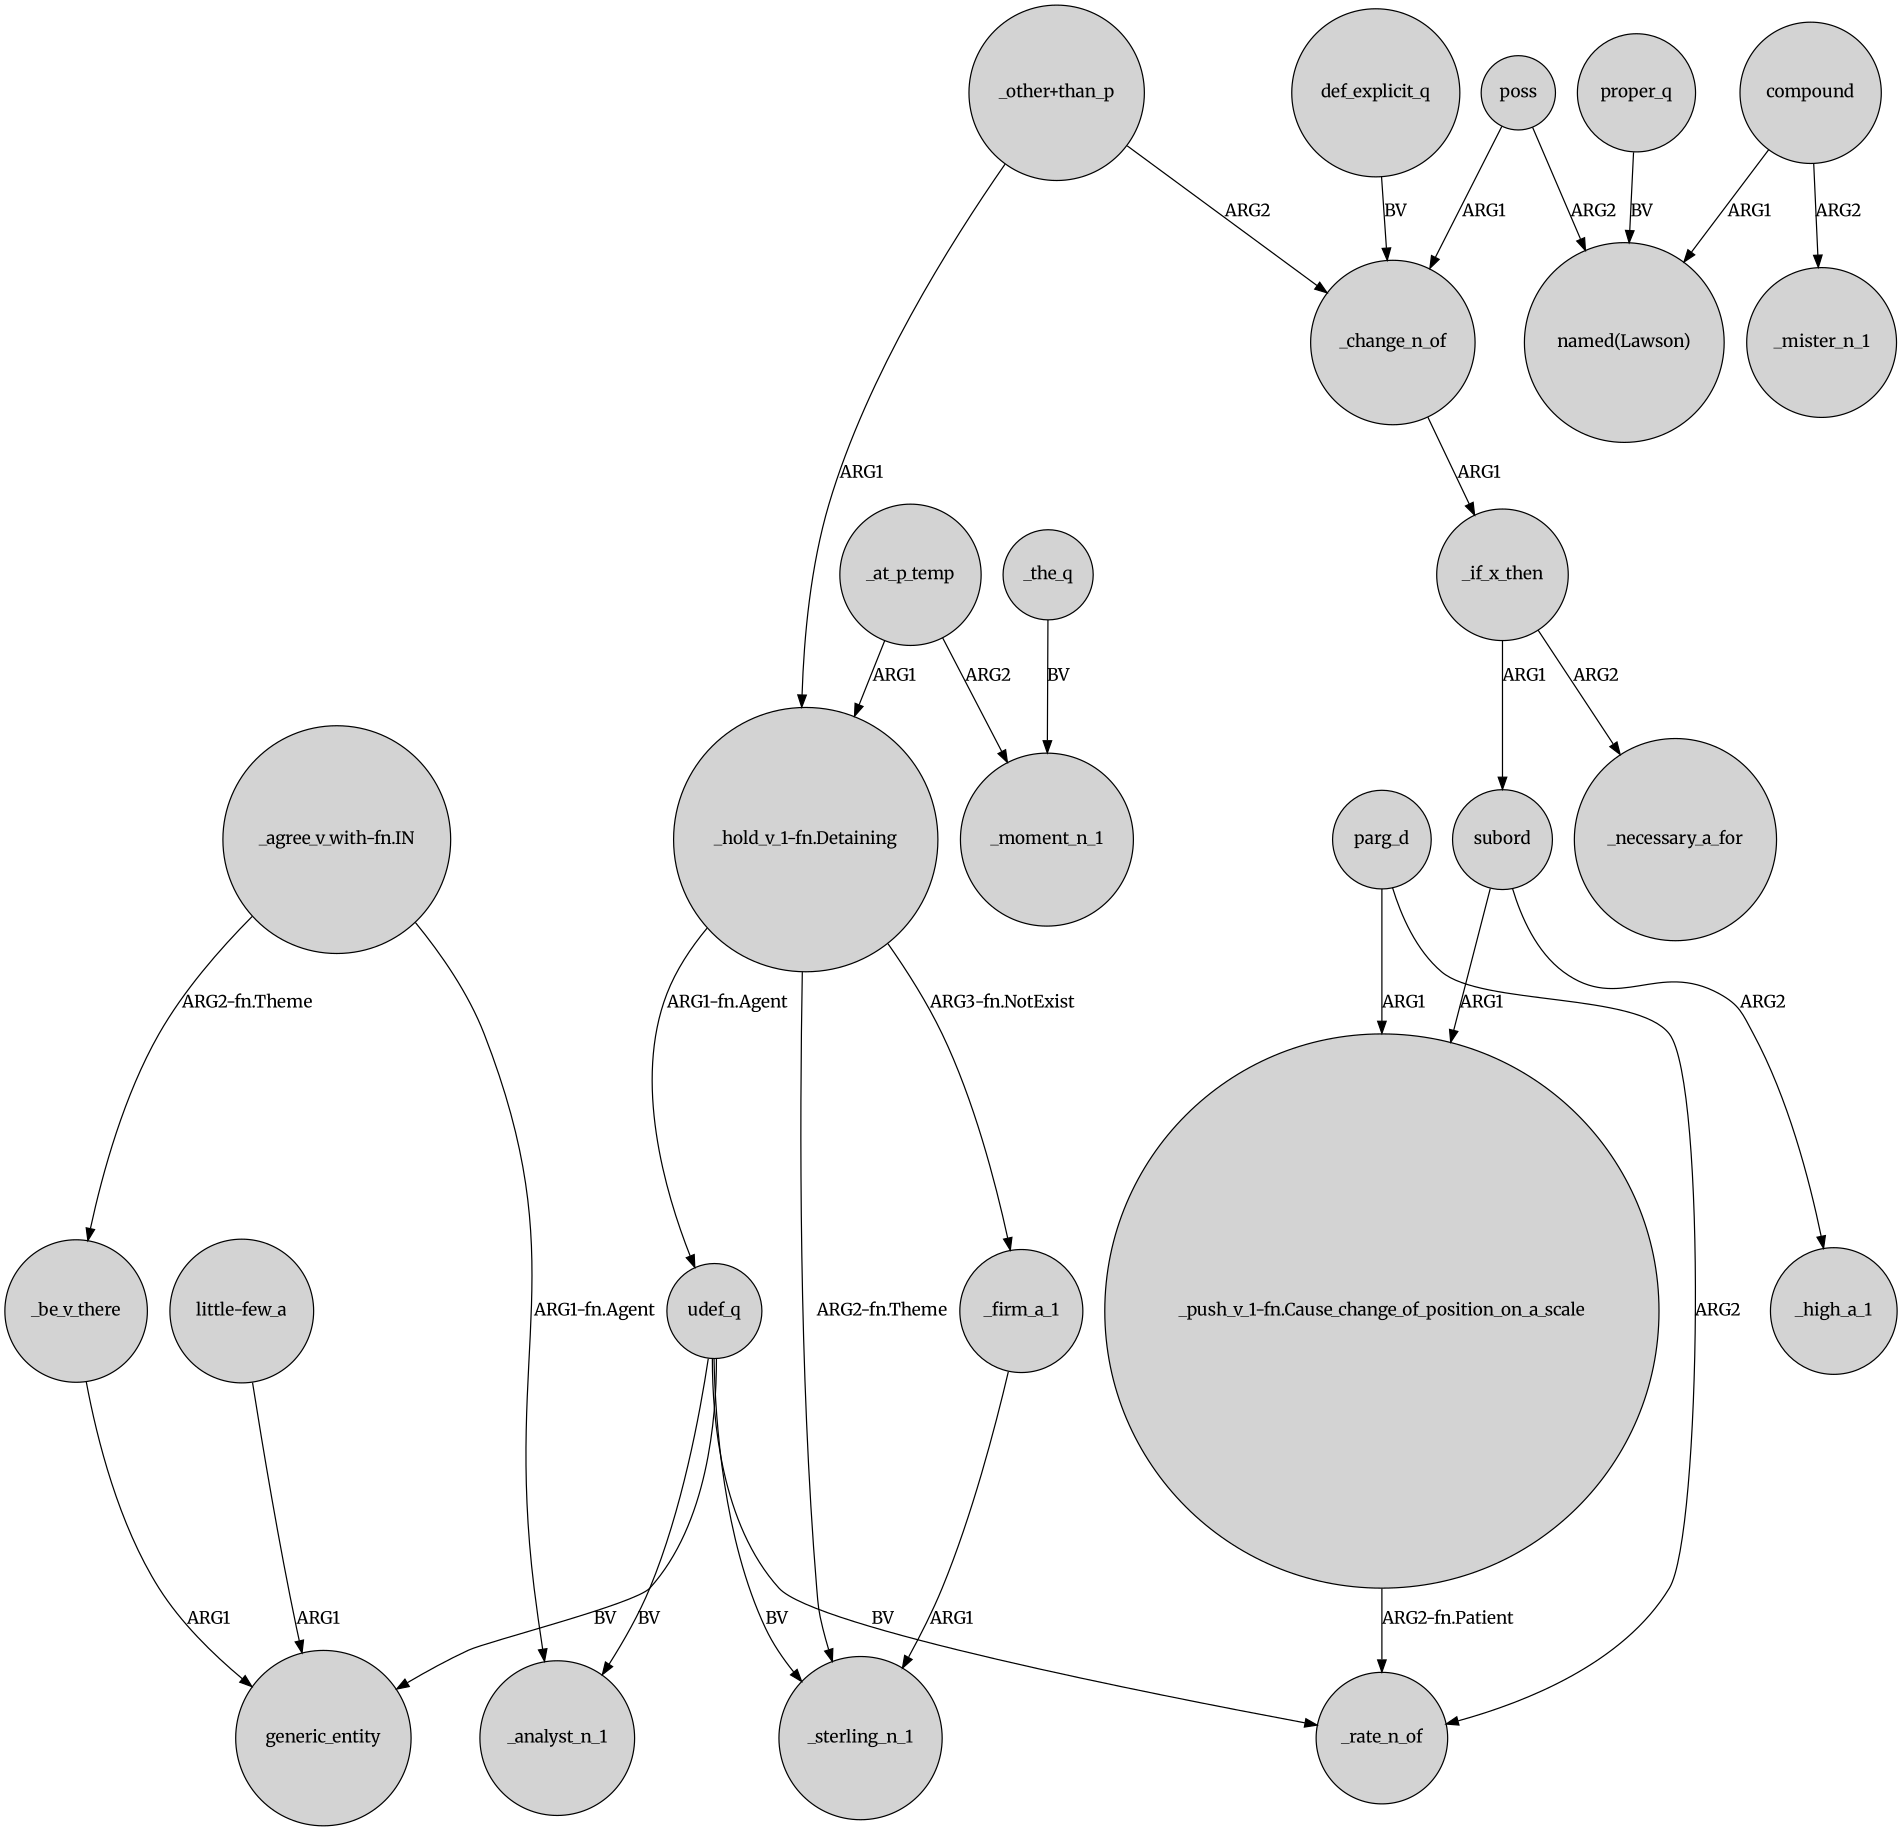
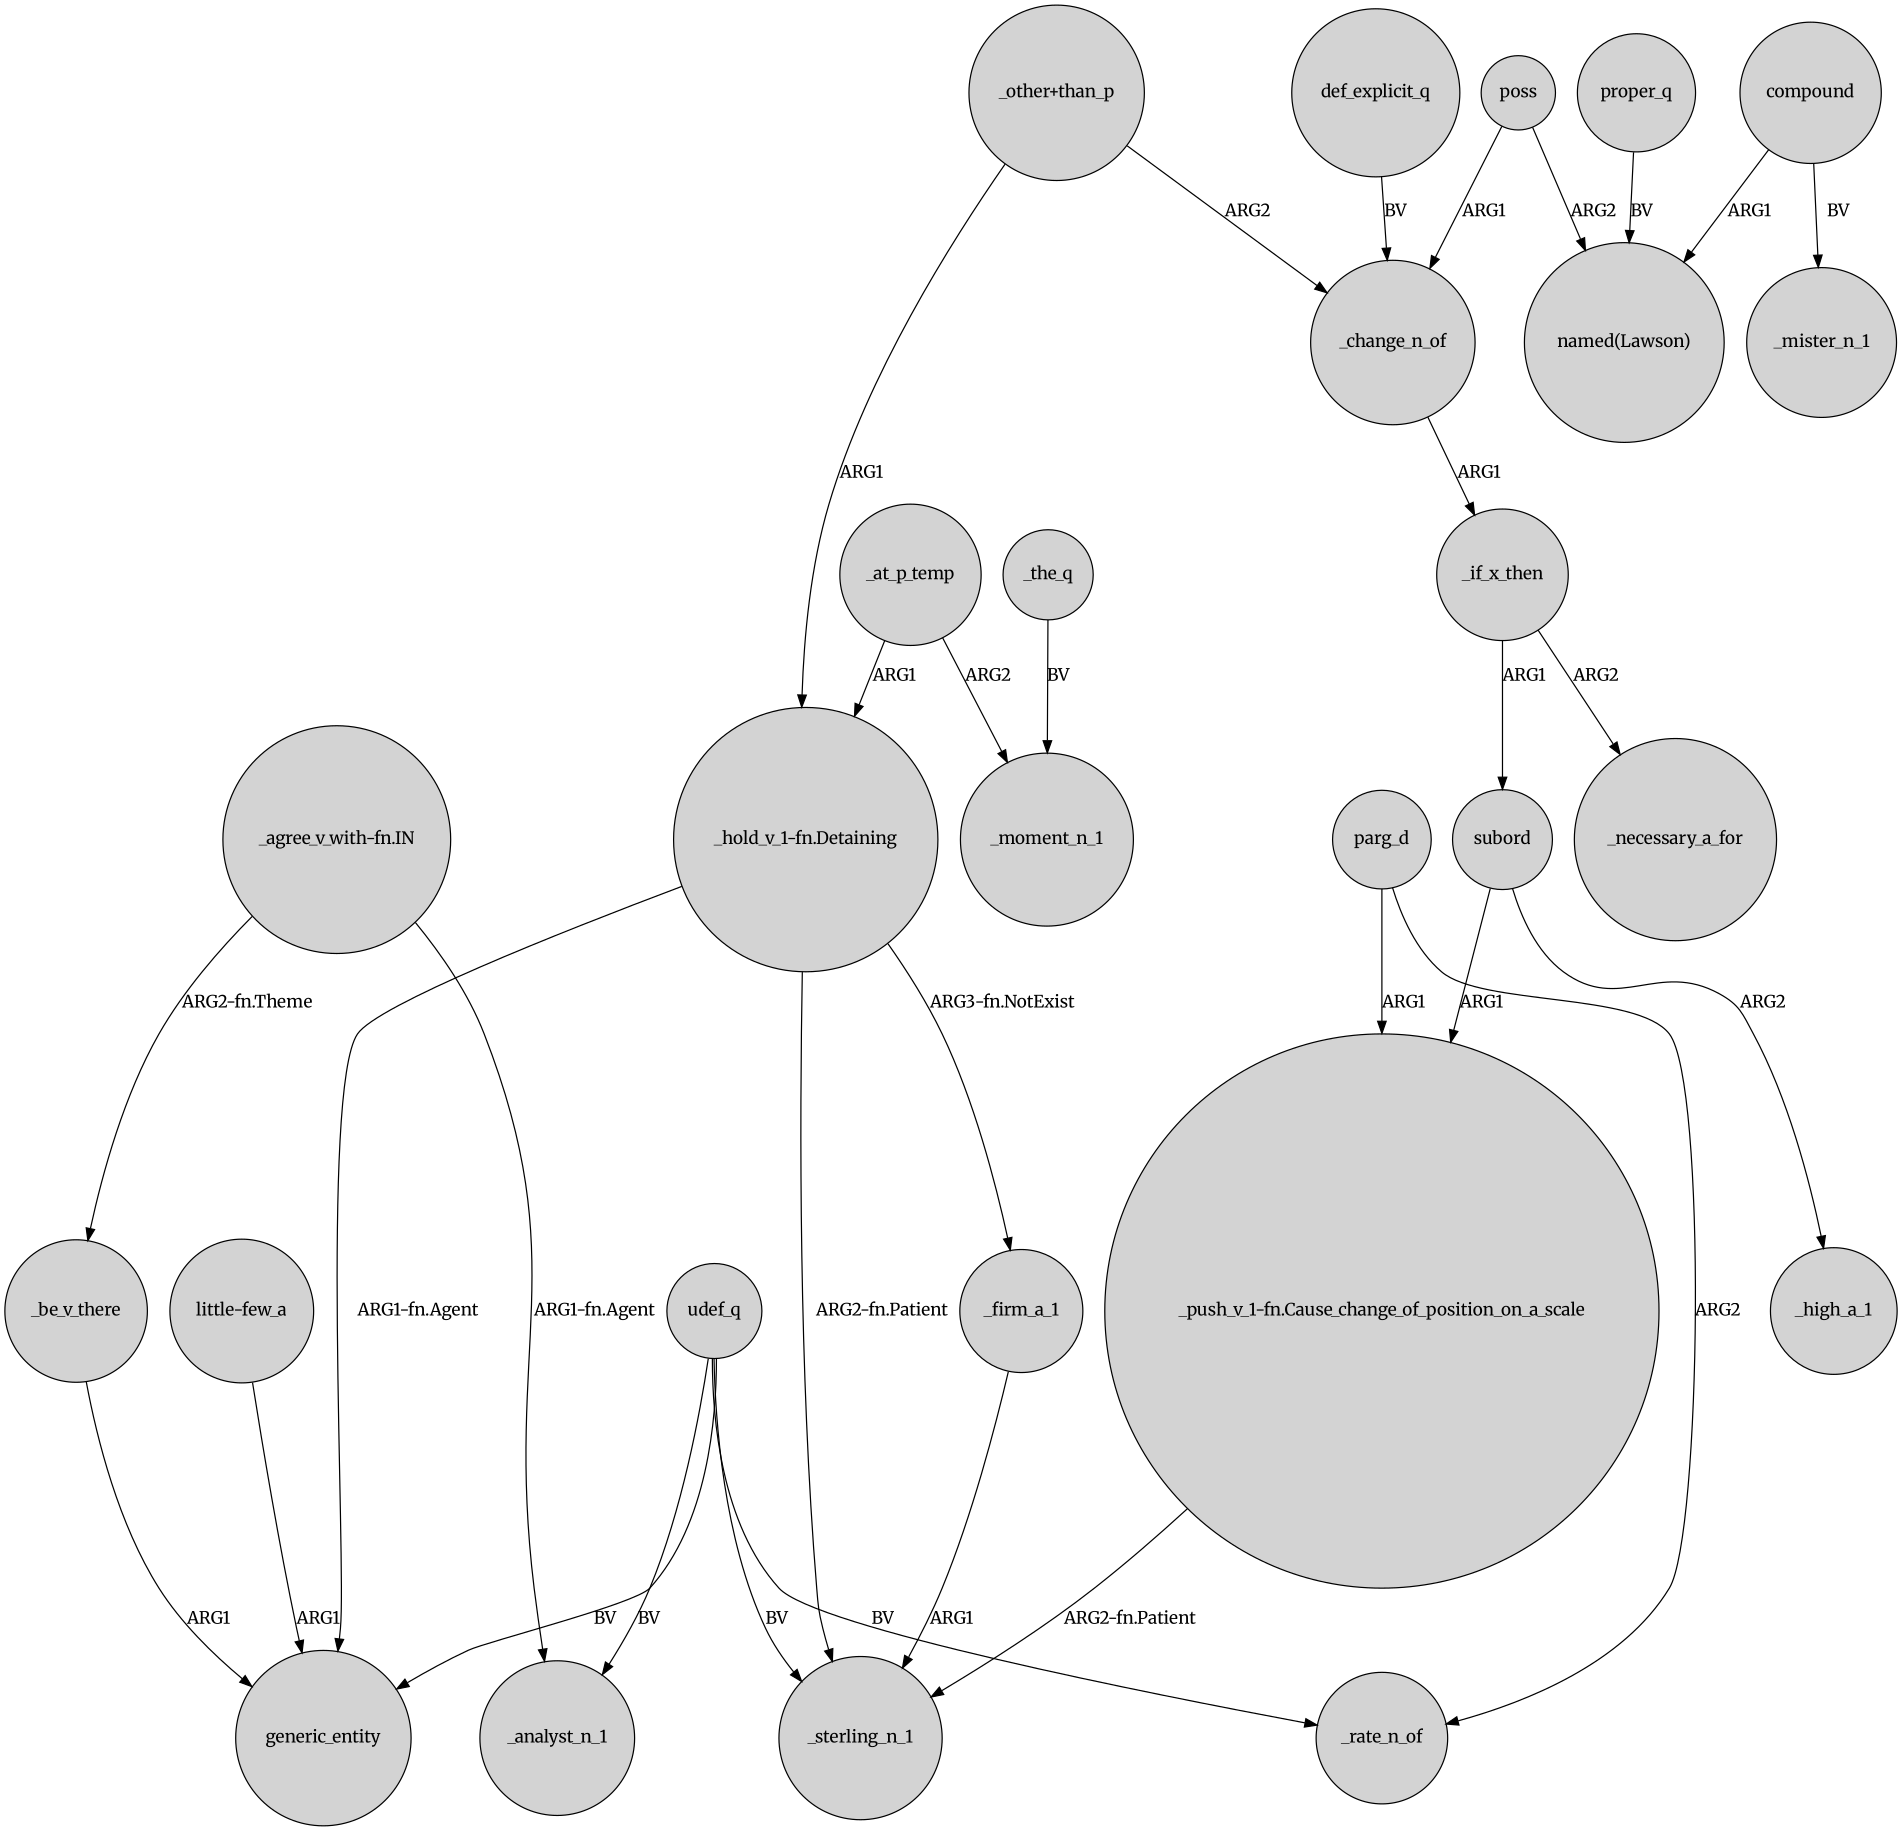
edge "compound" -> "_mister_n_1": label "ARG2" -> "BV"
edge "_hold_v_1-fn.Detaining" -> "udef_q": now "_hold_v_1-fn.Detaining" -> "generic_entity"
edge "_hold_v_1-fn.Detaining" -> "_sterling_n_1": label "ARG2-fn.Theme" -> "ARG2-fn.Patient"
edge "_push_v_1-fn.Cause_change_of_position_on_a_scale" -> "_rate_n_of": now "_push_v_1-fn.Cause_change_of_position_on_a_scale" -> "_sterling_n_1"
